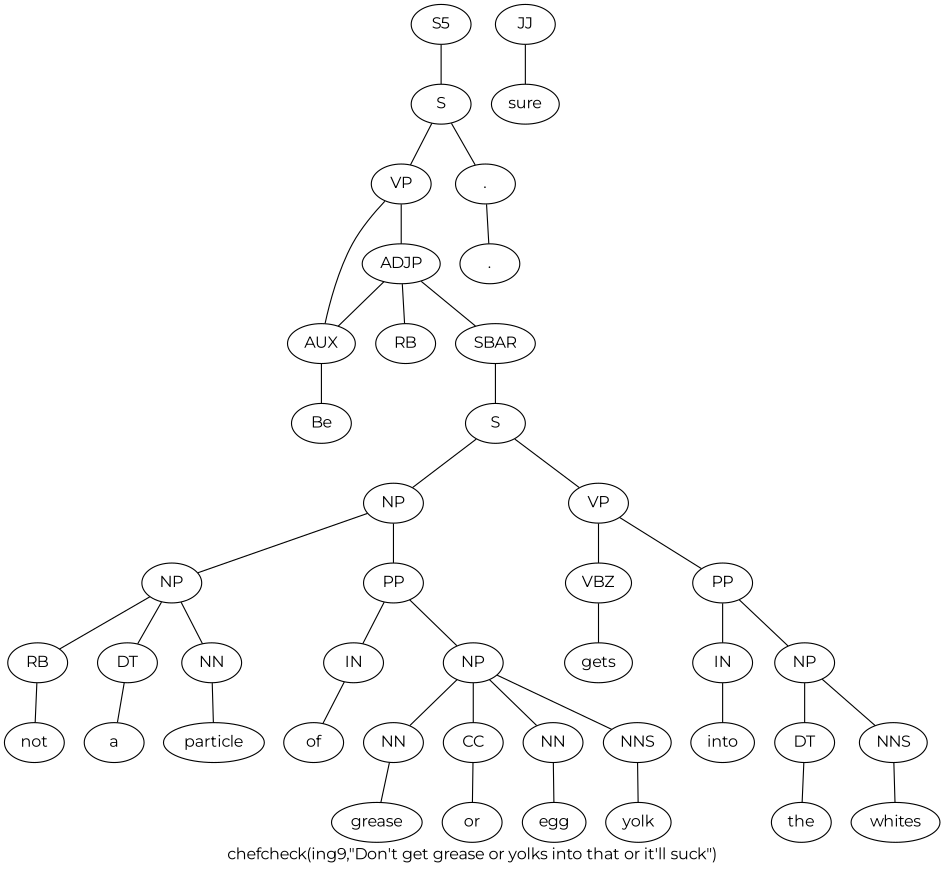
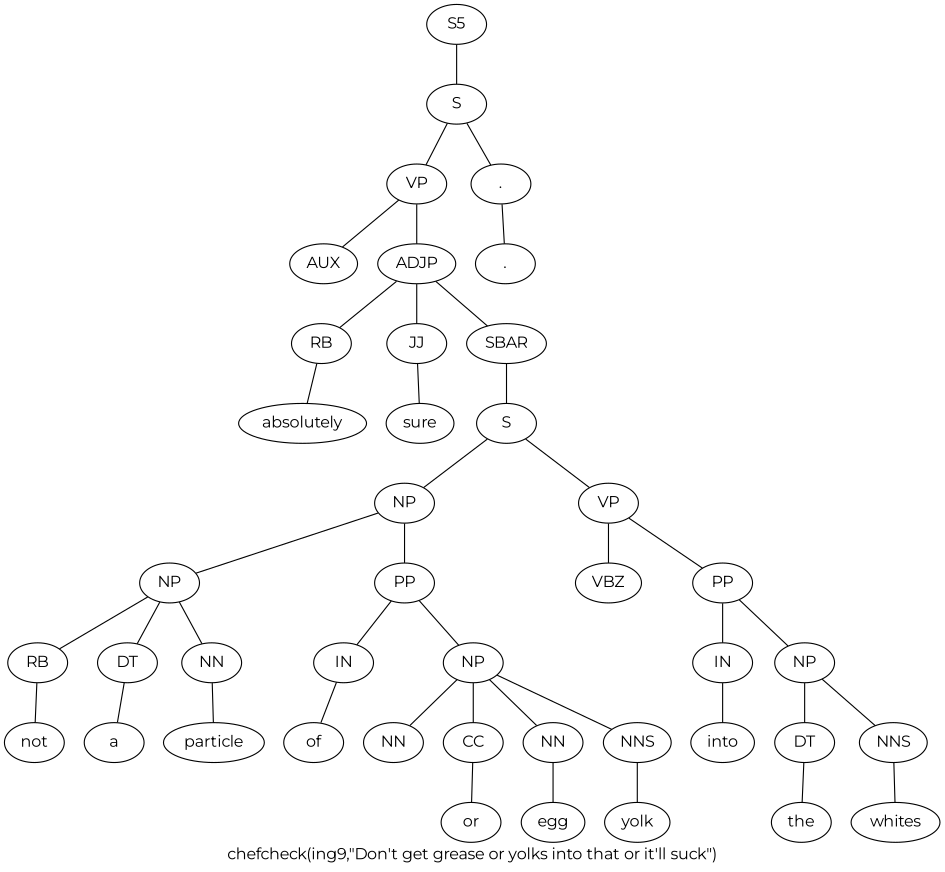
edge "ADJP" -- "AUX": now "ADJP" -- "JJ"
node "absolutely": added
node "Be": removed
node "gets": removed
node "grease": removed
